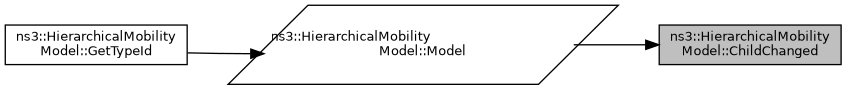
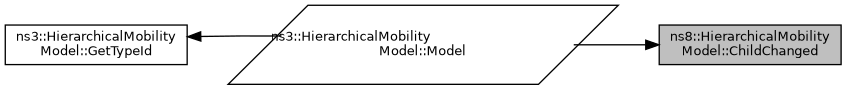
node "ns3::HierarchicalMobility Model::ChildChanged": label "ns3::HierarchicalMobility Model::ChildChanged" -> "ns8::HierarchicalMobility Model::ChildChanged"
edge "ns3::HierarchicalMobility Model::GetTypeId" -> "ns3::HierarchicalMobility Model::Model": reversed
